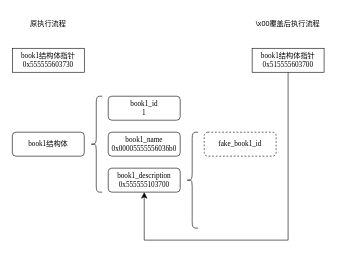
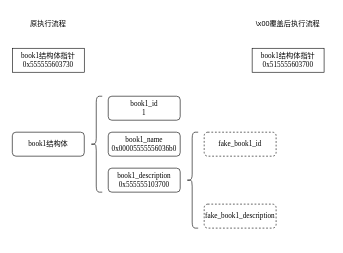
node "fake_book1_description": added
edge "book1结构体指针 0x515555603700" -> "book1_description 0x555555103700": removed
